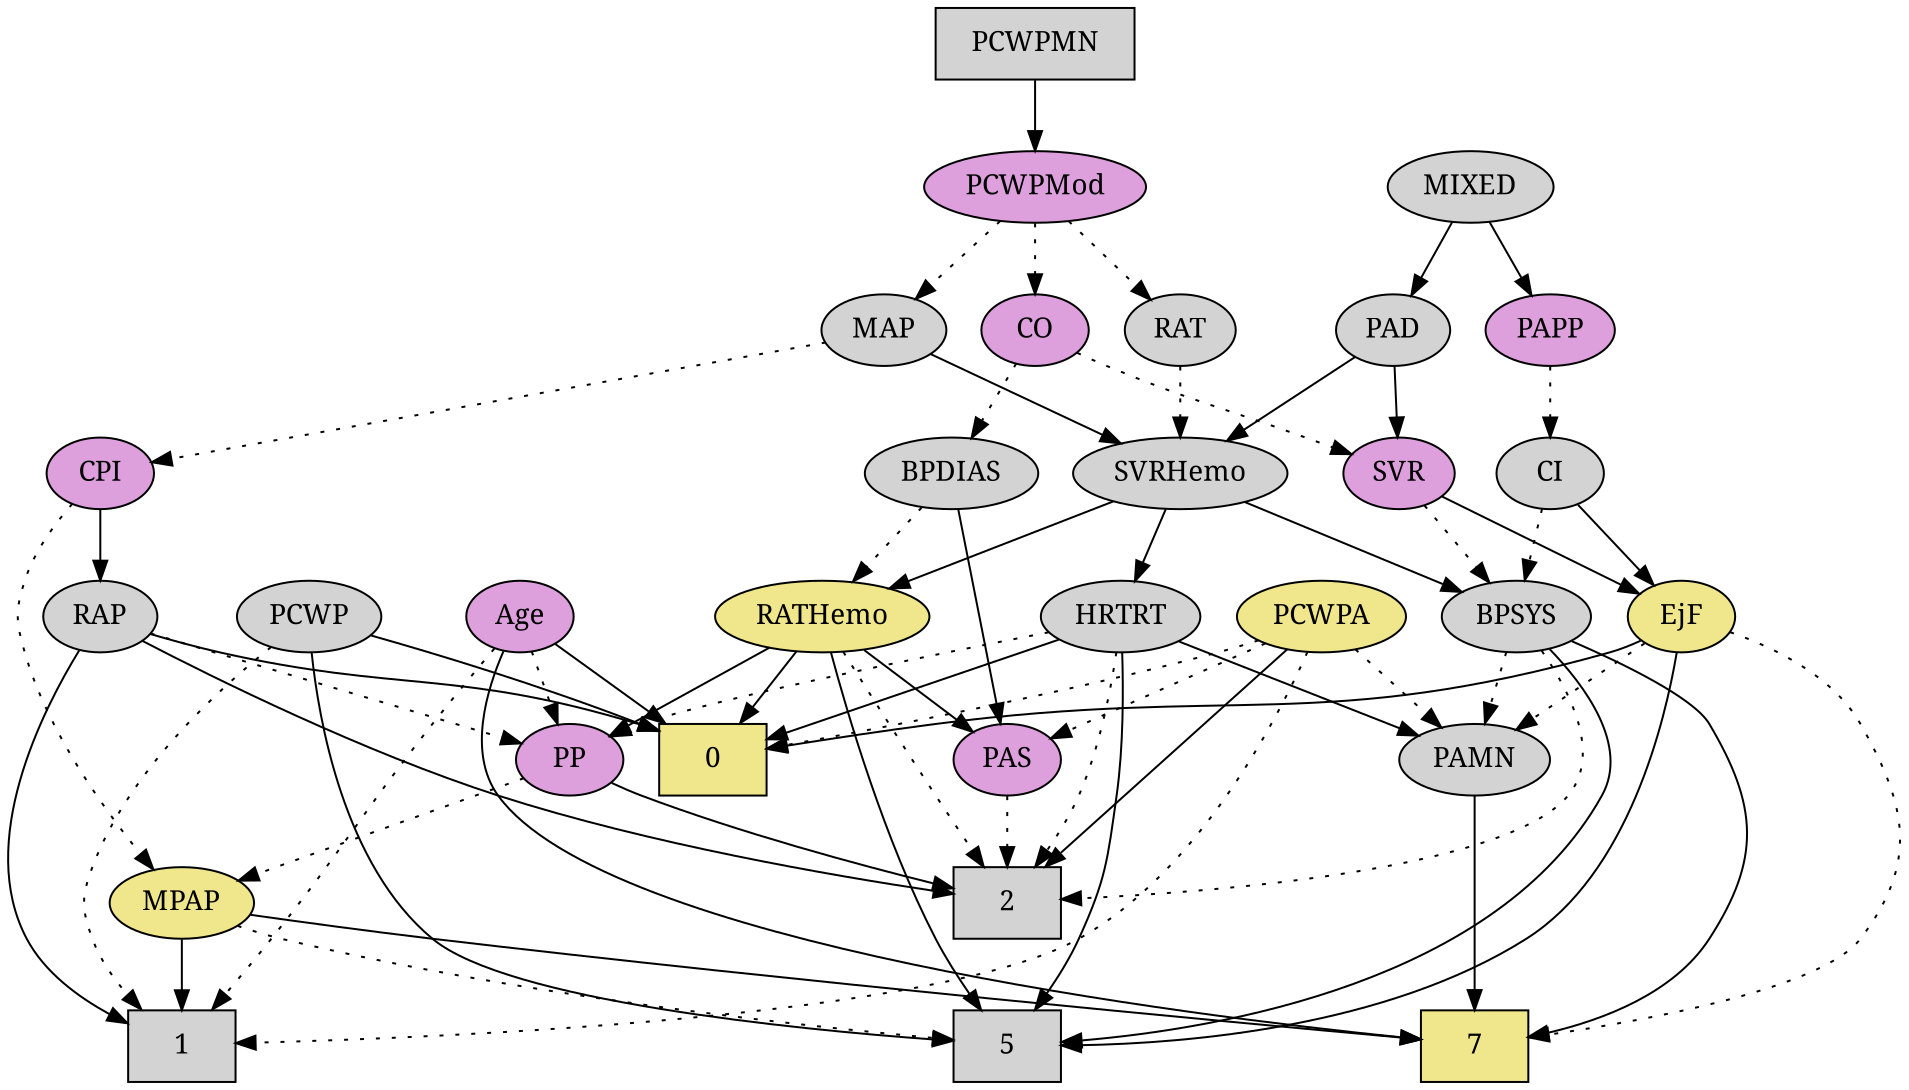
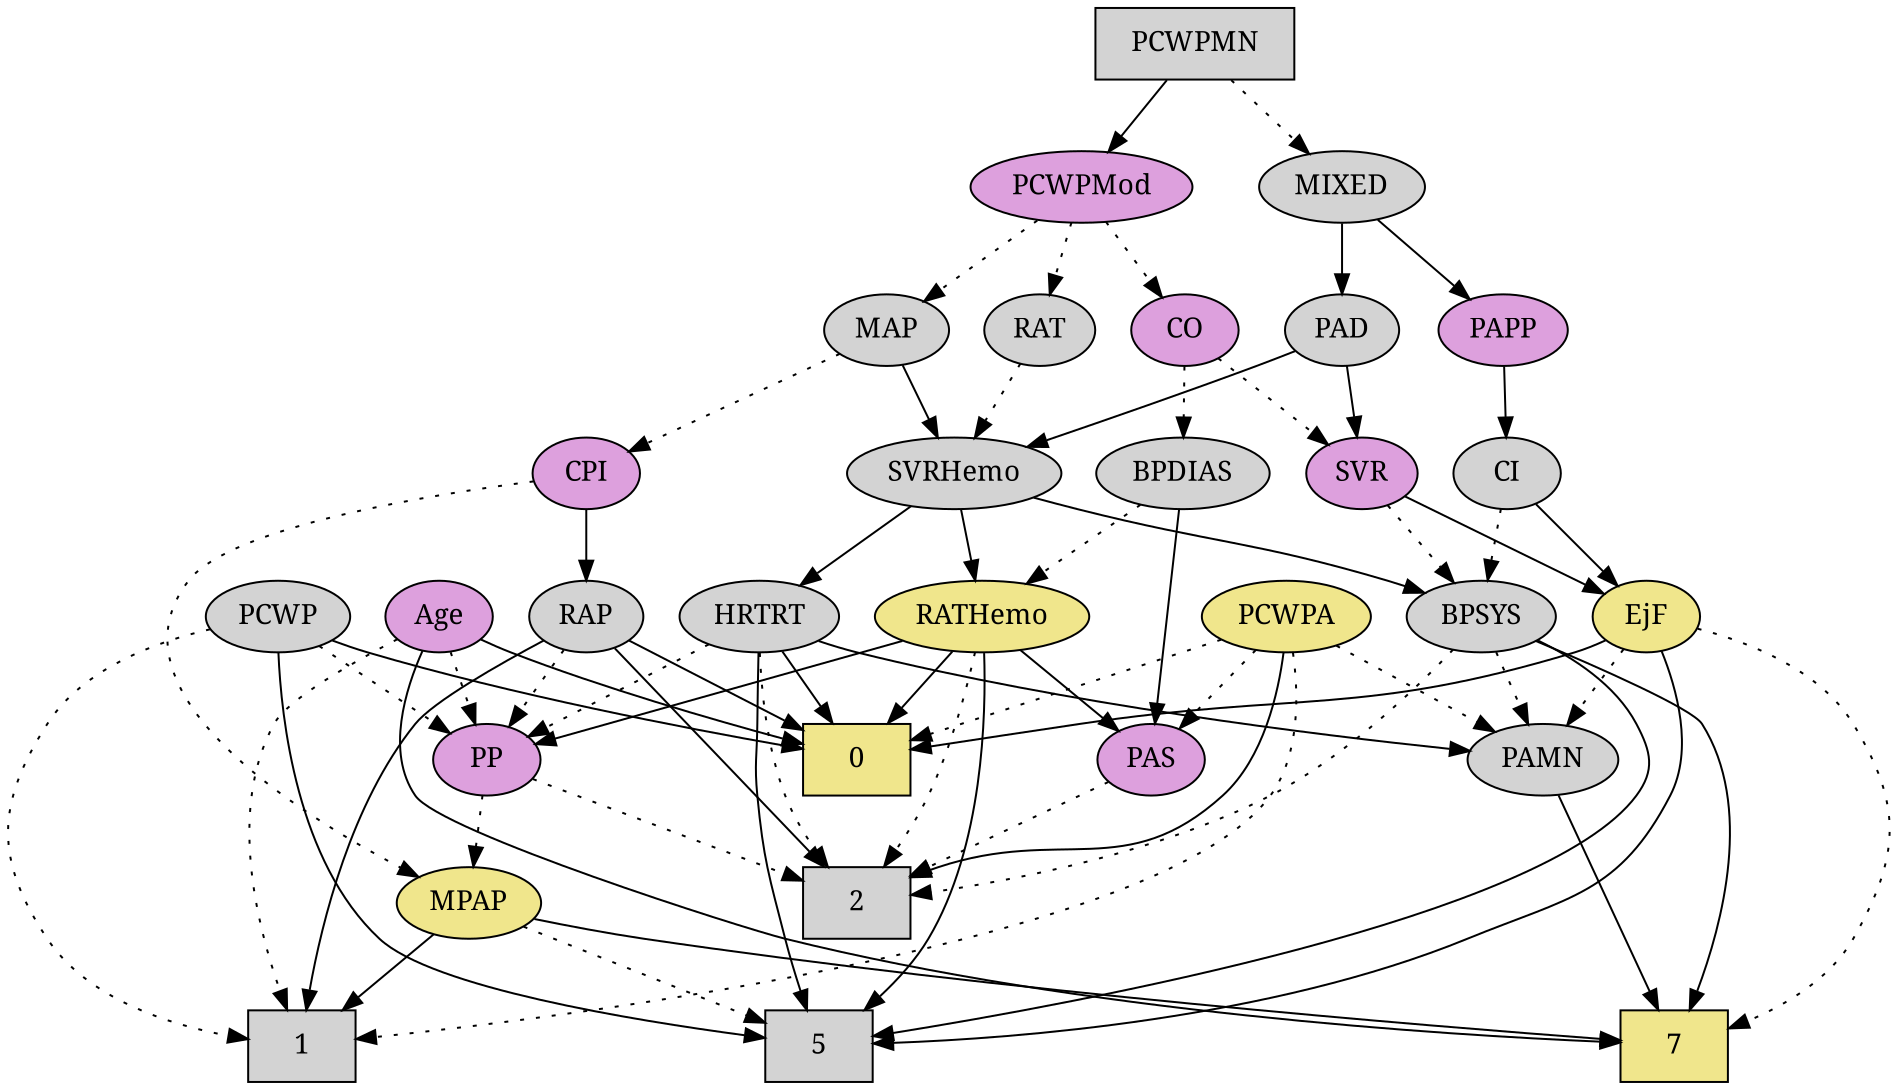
edge "PCWPMN" -> "MIXED": added
edge "PAPP" -> "CI": style dotted -> solid
edge "PCWP" -> "PP": added
edge "PP" -> "2": style solid -> dotted
